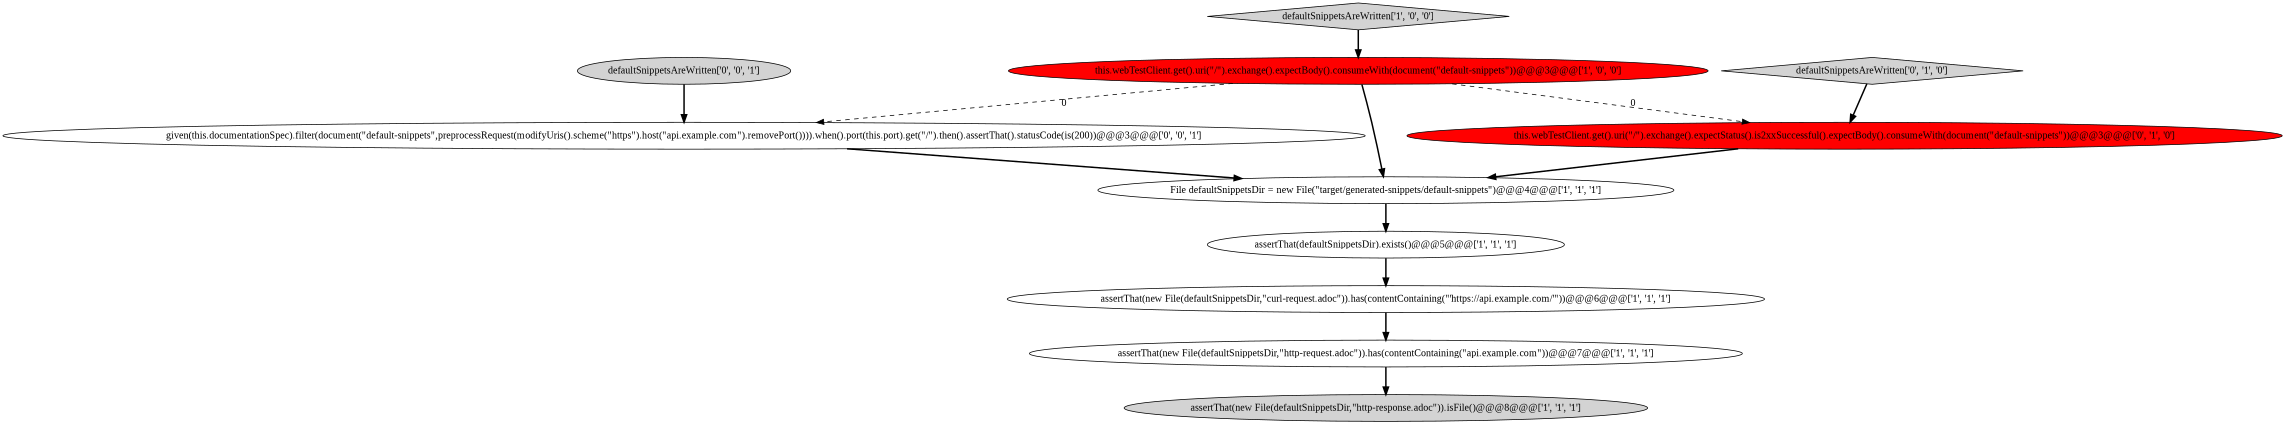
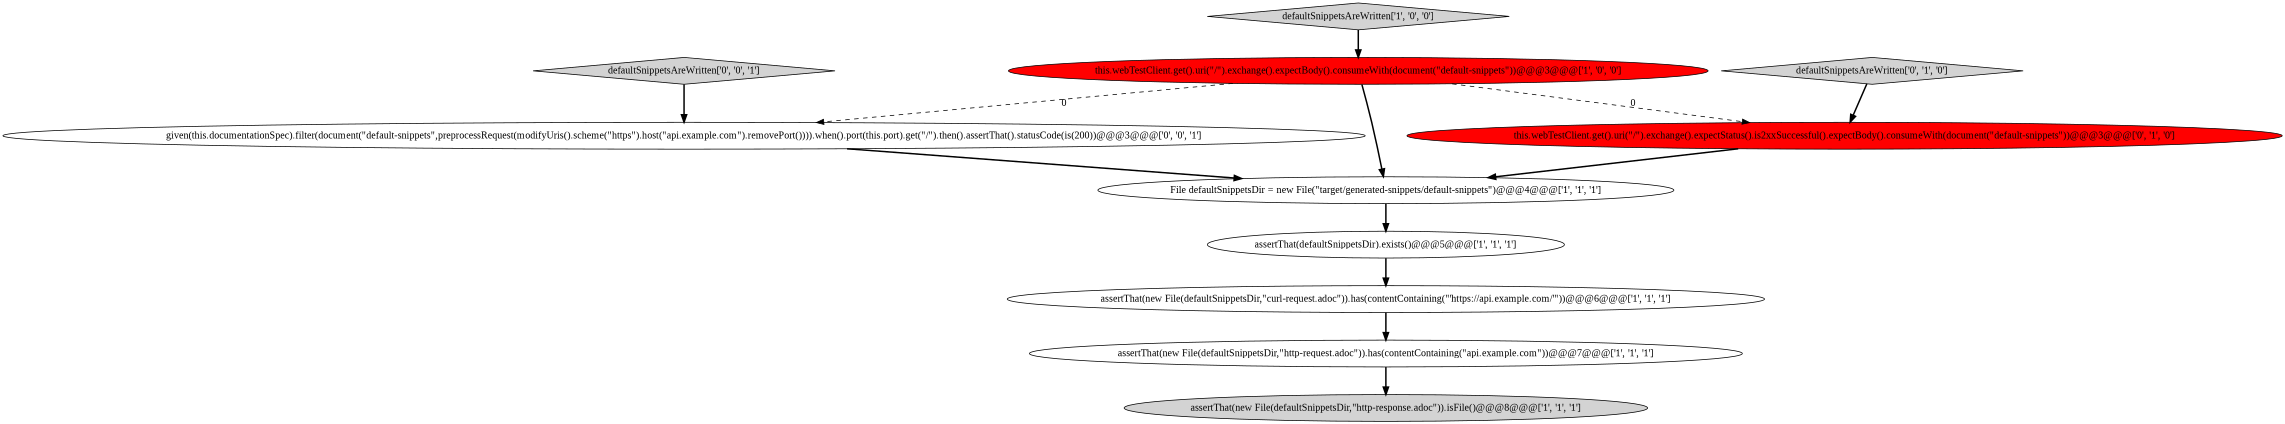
node "defaultSnippetsAreWritten['0', '0', '1']": shape ellipse -> diamond
